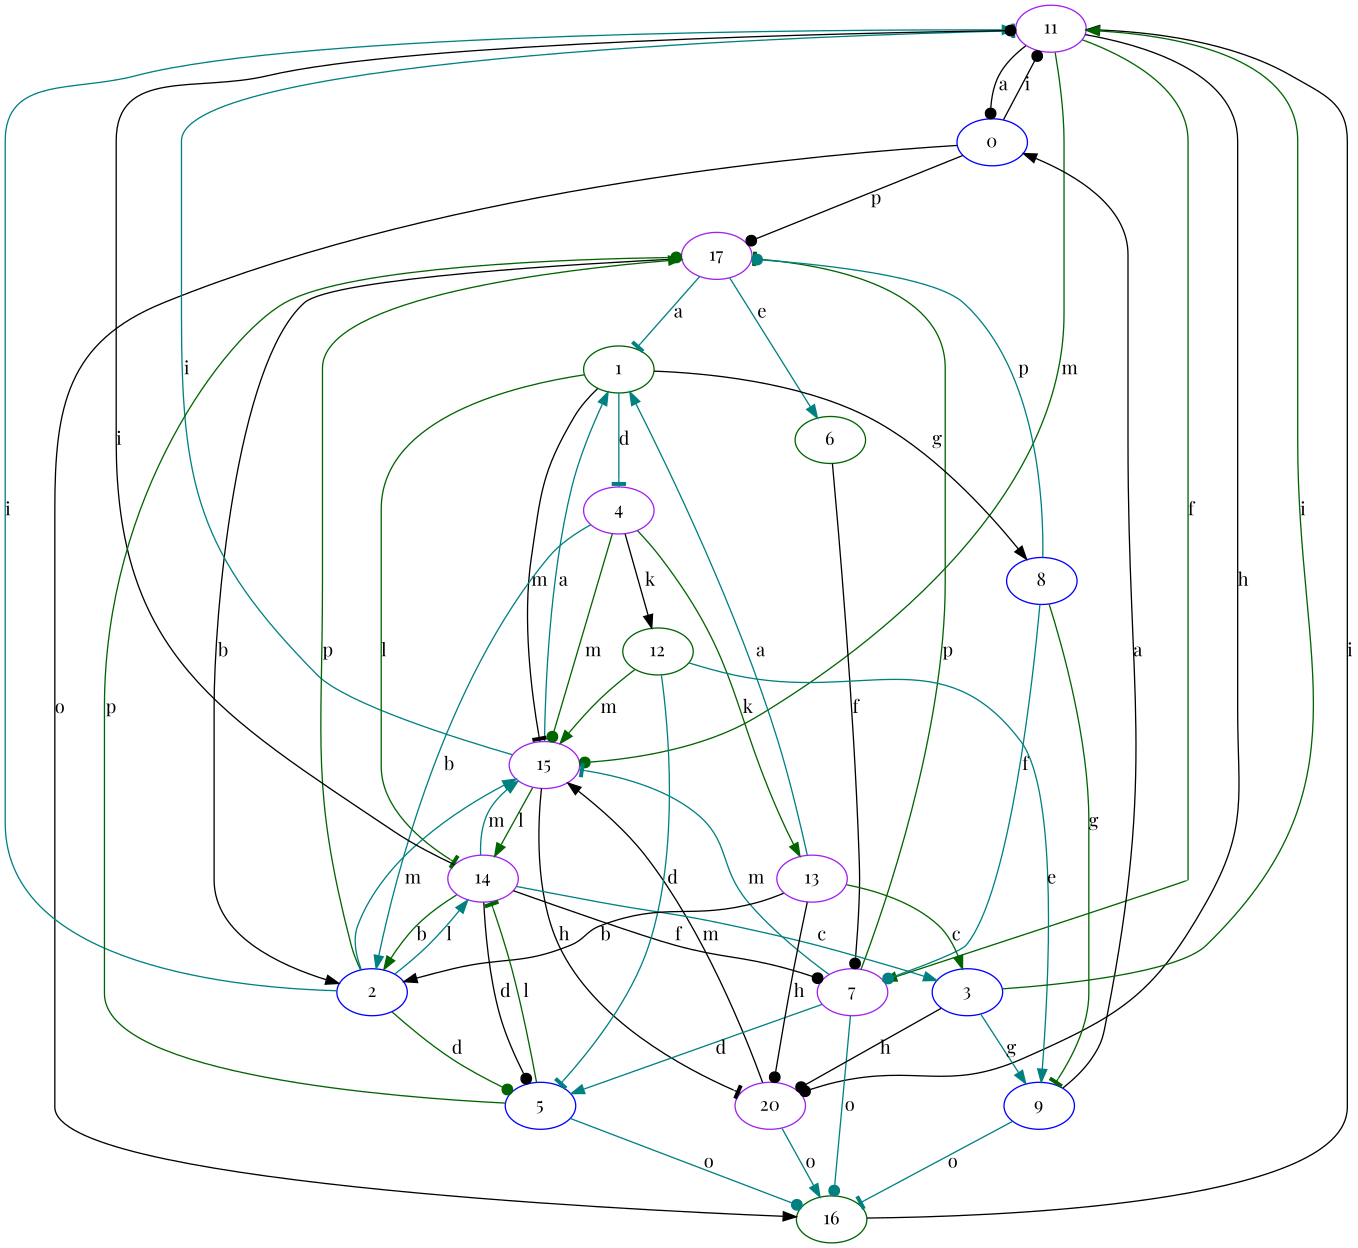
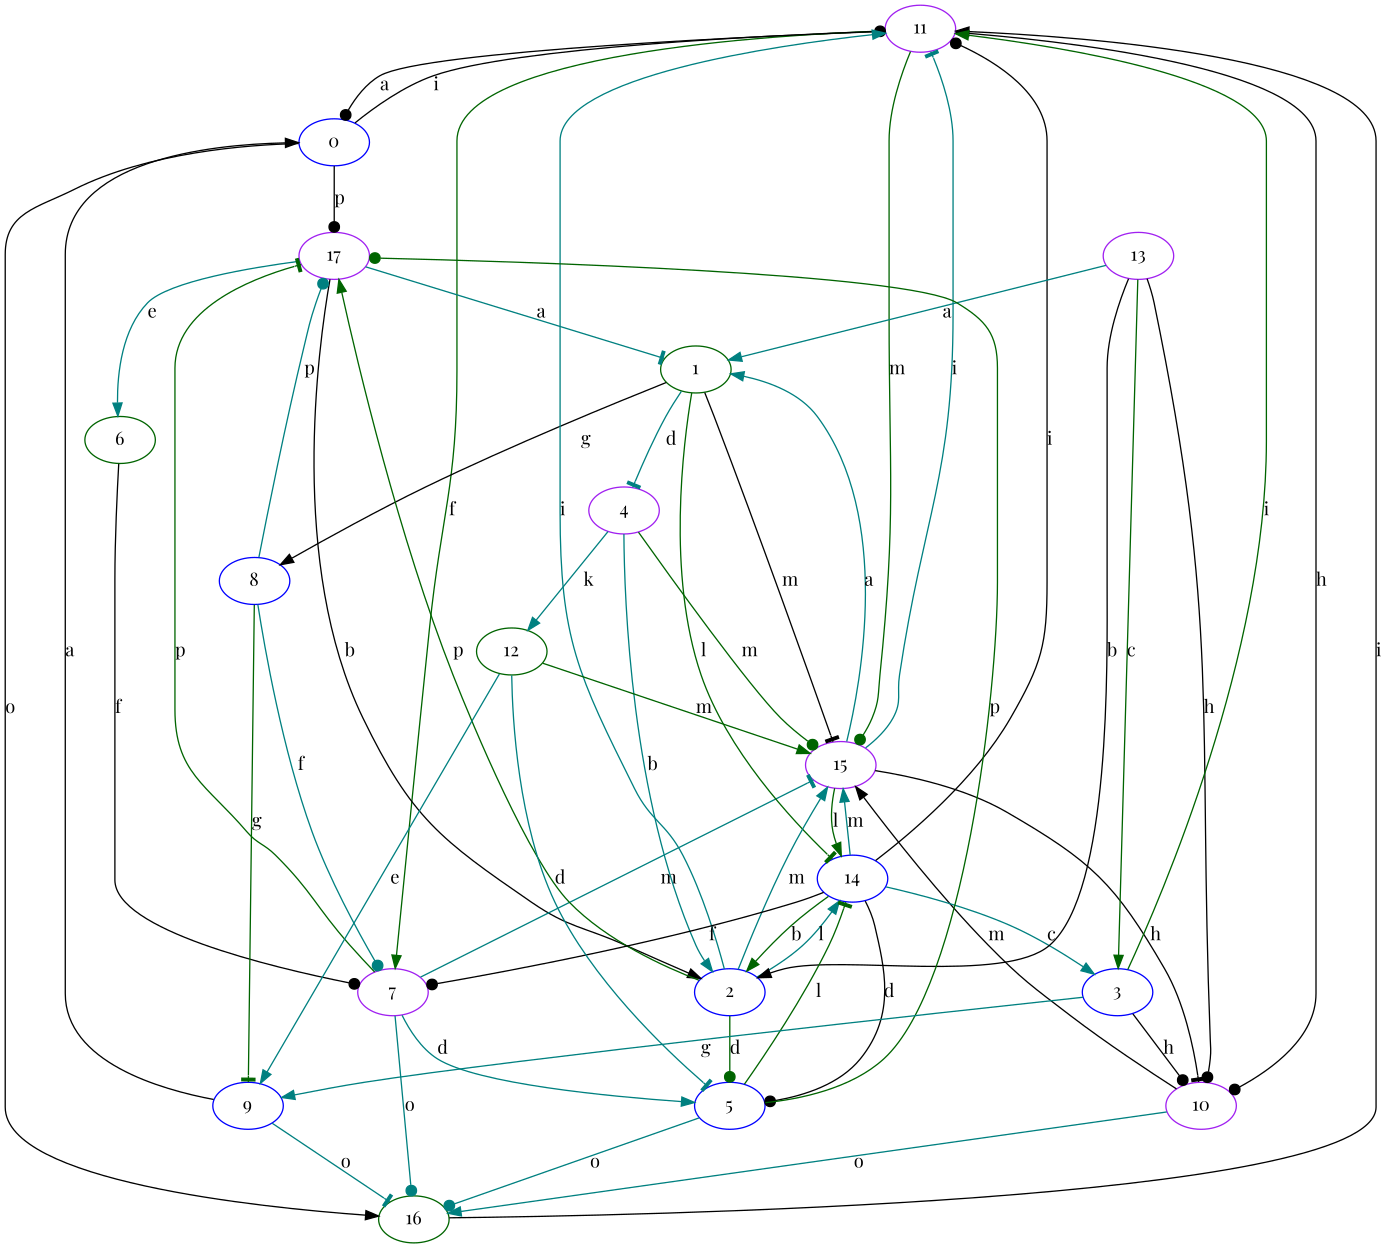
edge "4" -> "12": color black -> teal
edge "4" -> "13": removed, label "k"
node "14": color purple -> blue
node "20": label "20" -> "10"
